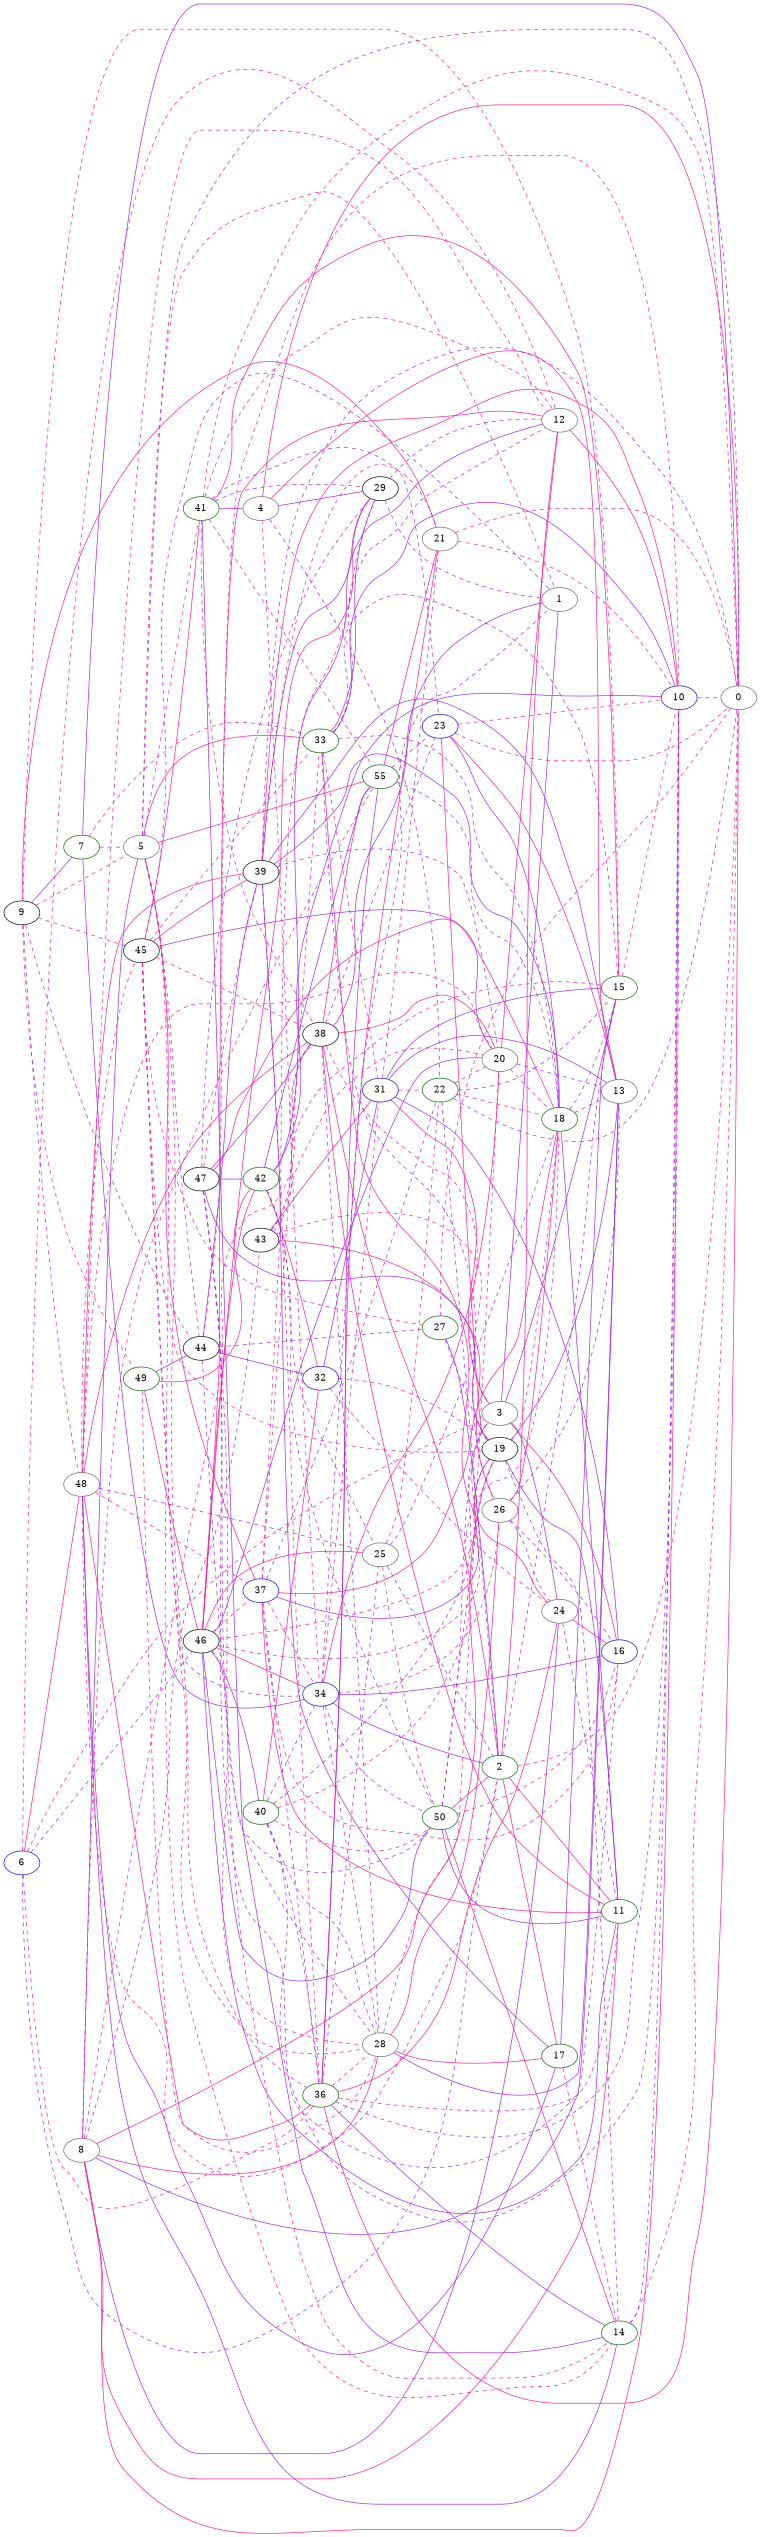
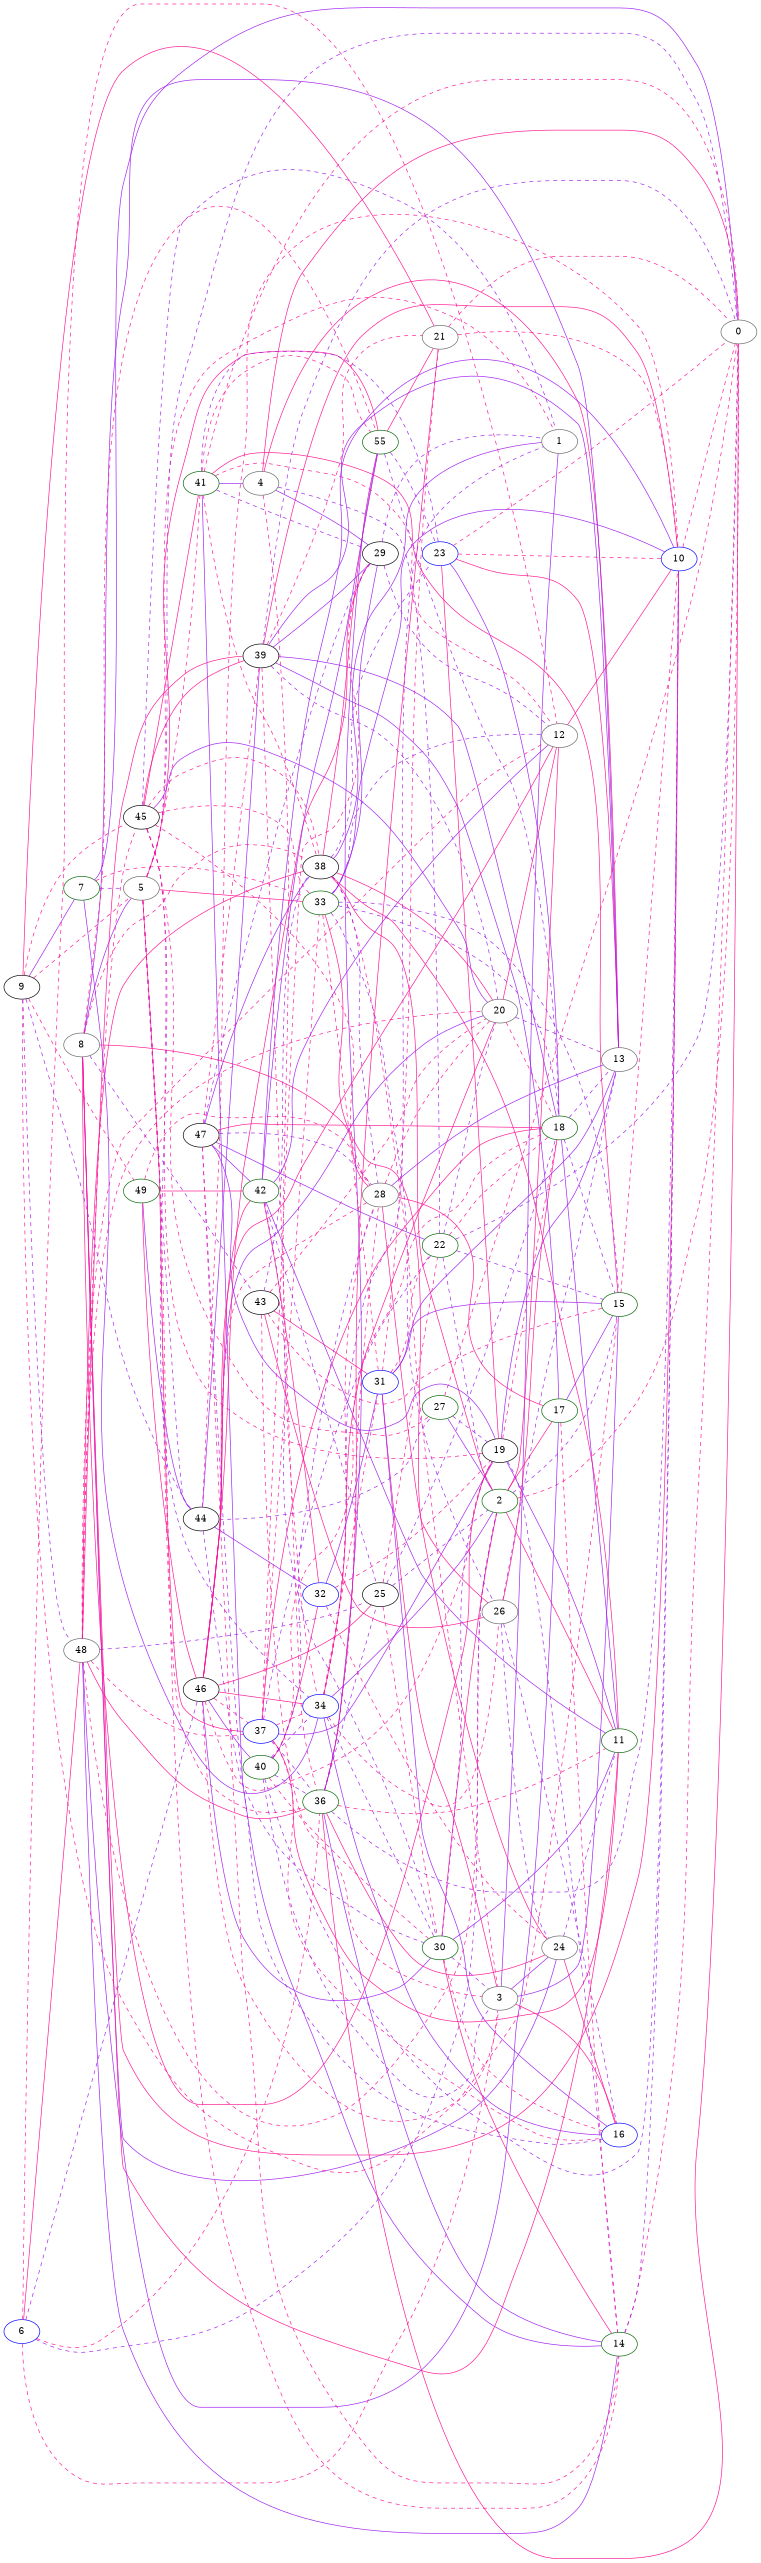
edge "47" -- "22": added
node "25": color gray40 -> black
node "50": label "50" -> "30"
edge "46" -- "11": now "42" -- "11"
